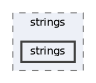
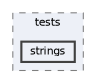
cluster "strings": label "strings" -> "tests"
